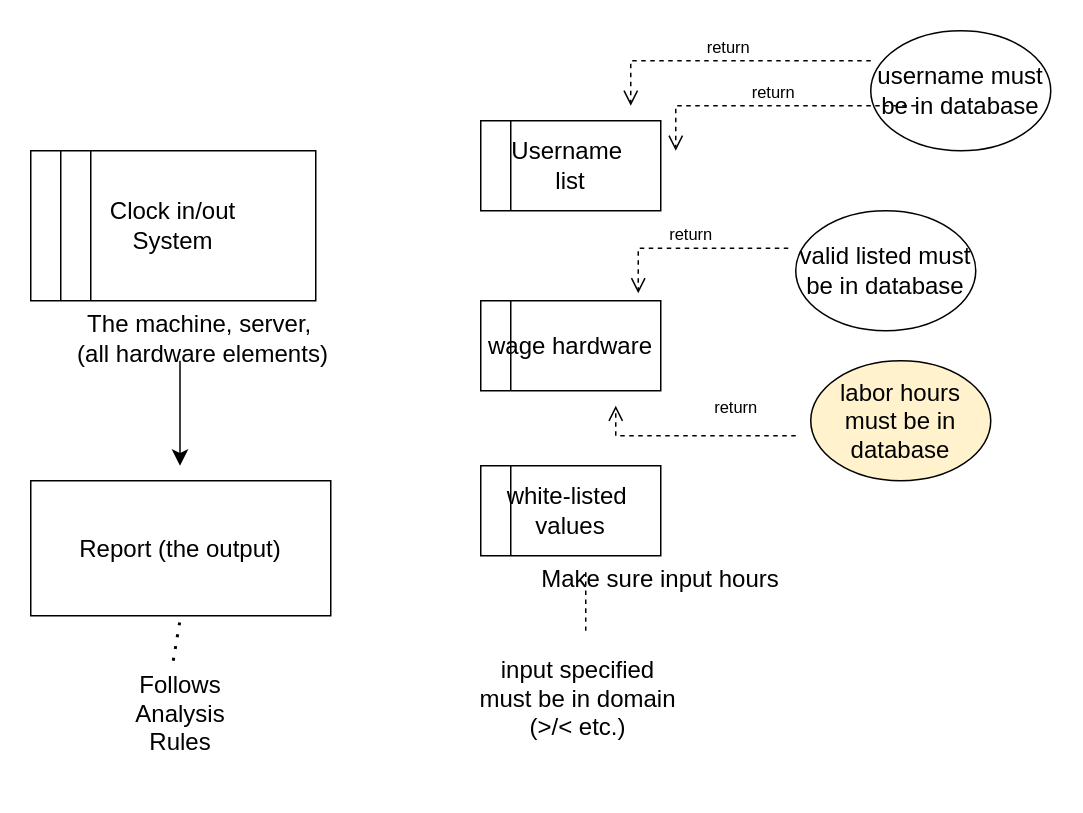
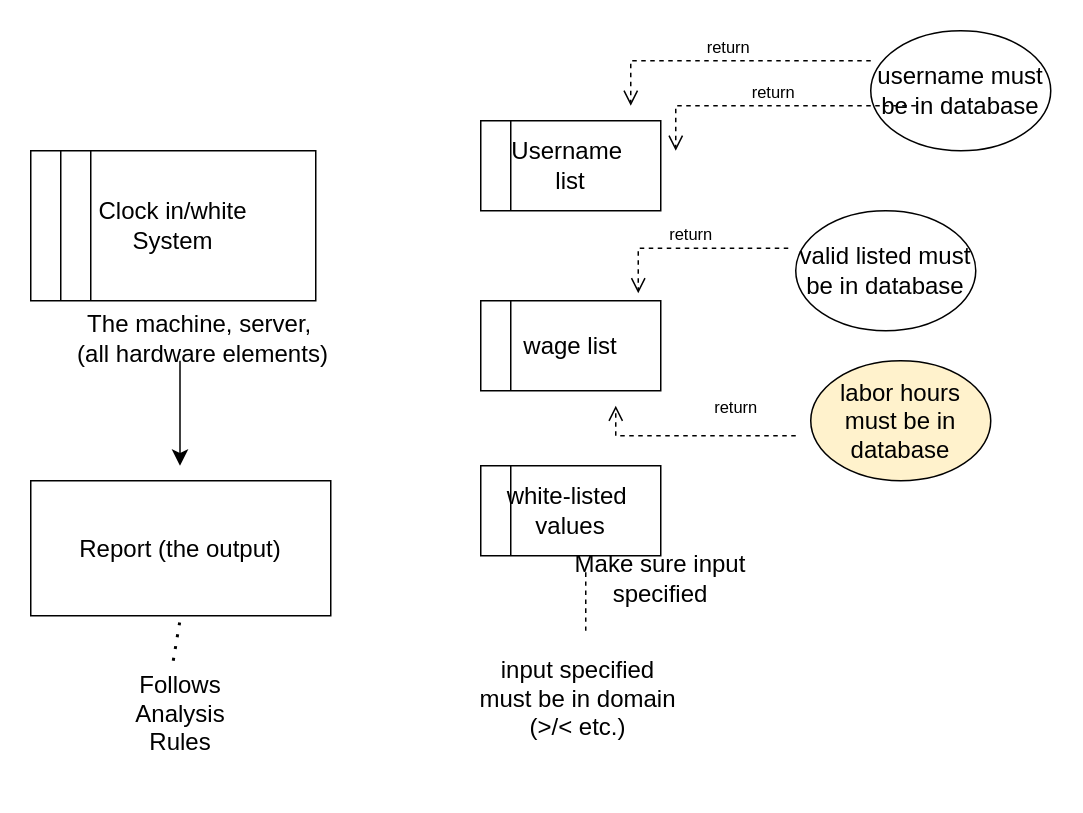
node "Clock in/out System": label "Clock in/out System" -> "Clock in/white System"
node "wage hardware": label "wage hardware" -> "wage list"
node "Make sure input hours": label "Make sure input hours" -> "Make sure input specified"
